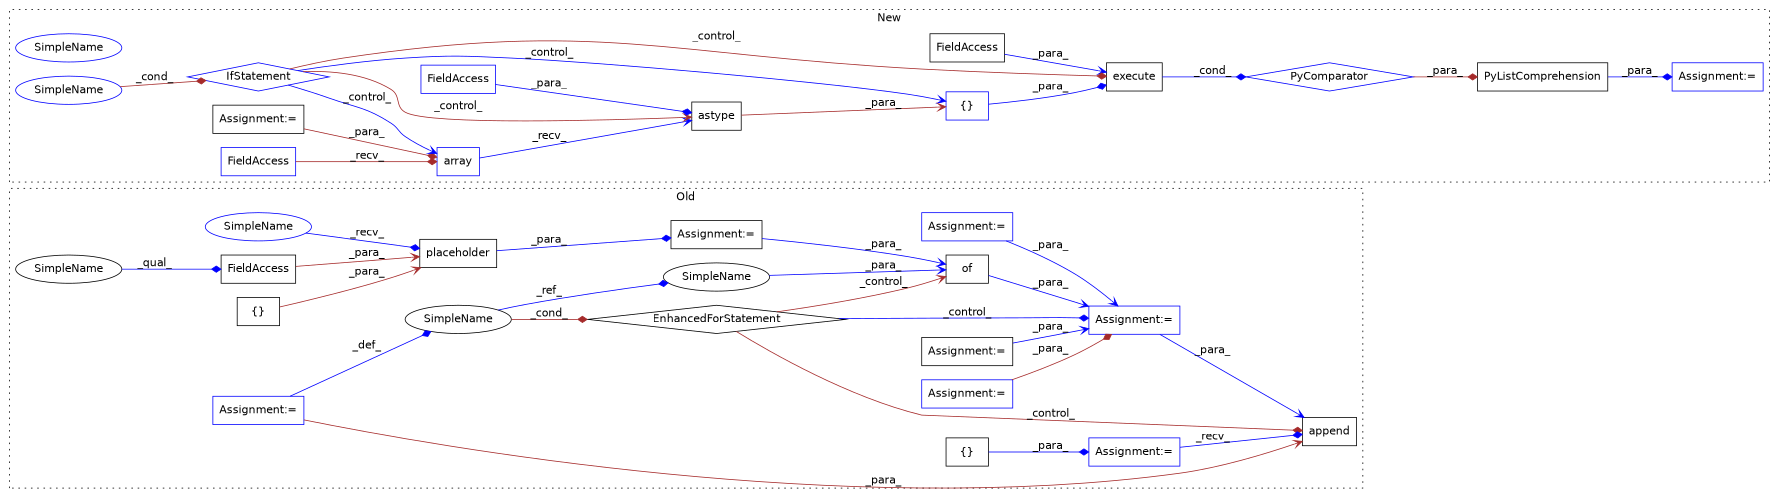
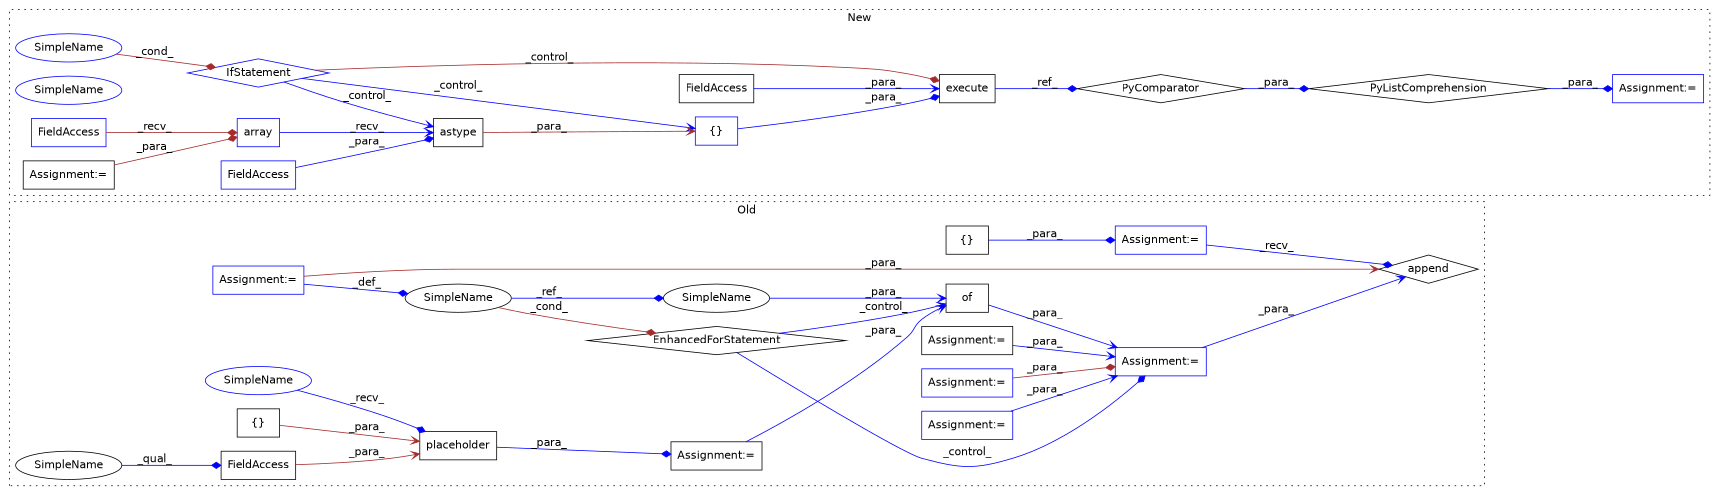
edge "execute" -> "PyComparator": label "_cond_" -> "_ref_"
node "PyComparator": color blue -> black
edge "PyComparator" -> "PyListComprehension": color brown -> blue
node "PyListComprehension": shape box -> diamond
edge "IfStatement" -> "array": removed, label "_control_"
edge "IfStatement" -> "astype": color brown -> blue
edge "EnhancedForStatement" -> "of": color brown -> blue
edge "EnhancedForStatement" -> "append": removed, label "_control_"
node "append": shape box -> diamond
